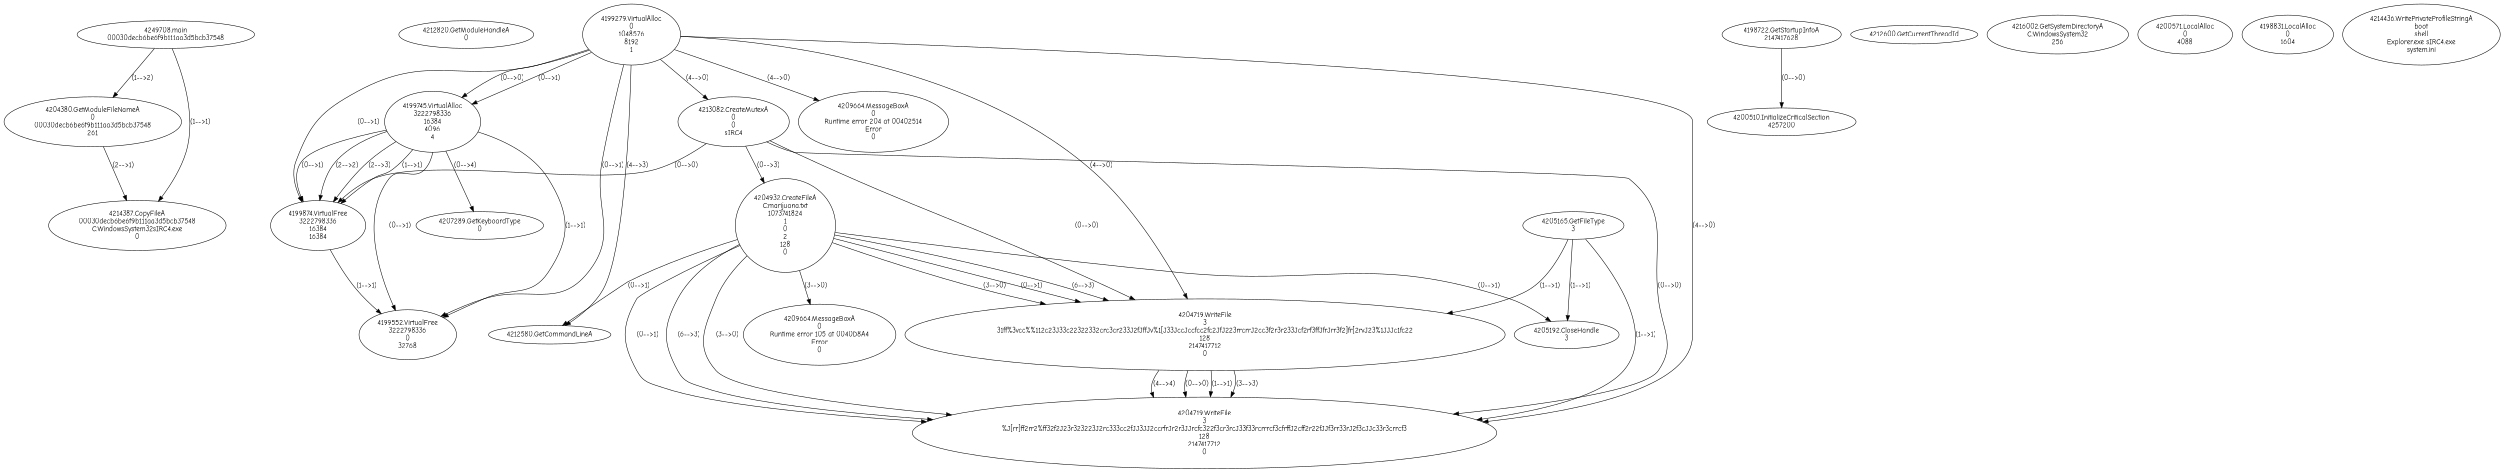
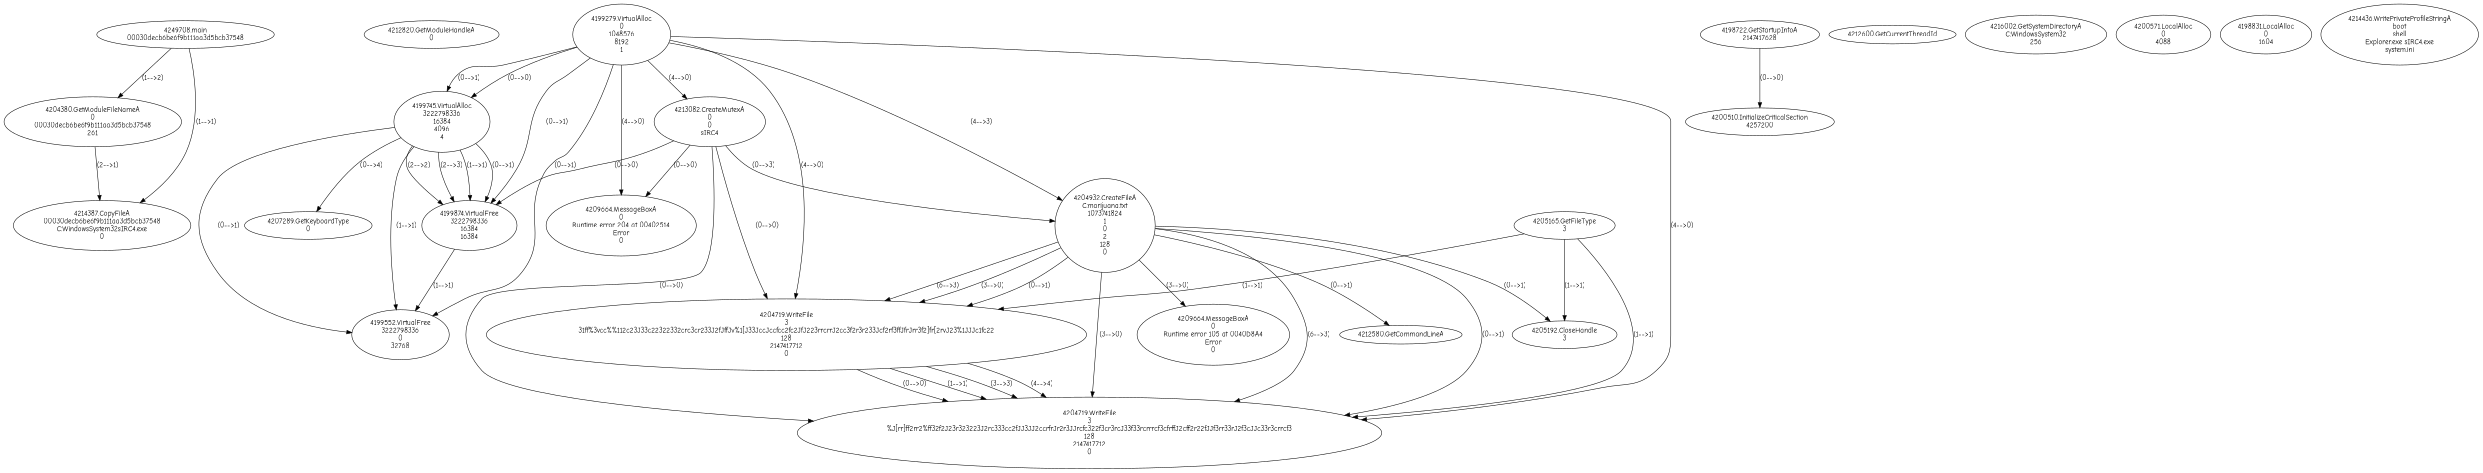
edge "4213082.CreateMutexA 0 0 sIRC4" -> "4209664.MessageBoxA 0 Runtime error 204 at 00402514 Error 0": added, label "(0-->0)"
edge "4199279.VirtualAlloc 0 1048576 8192 1" -> "4212580.GetCommandLineA": now "4199279.VirtualAlloc 0 1048576 8192 1" -> "4204932.CreateFileA C:marijuana.txt 1073741824 1 0 2 128 0"
